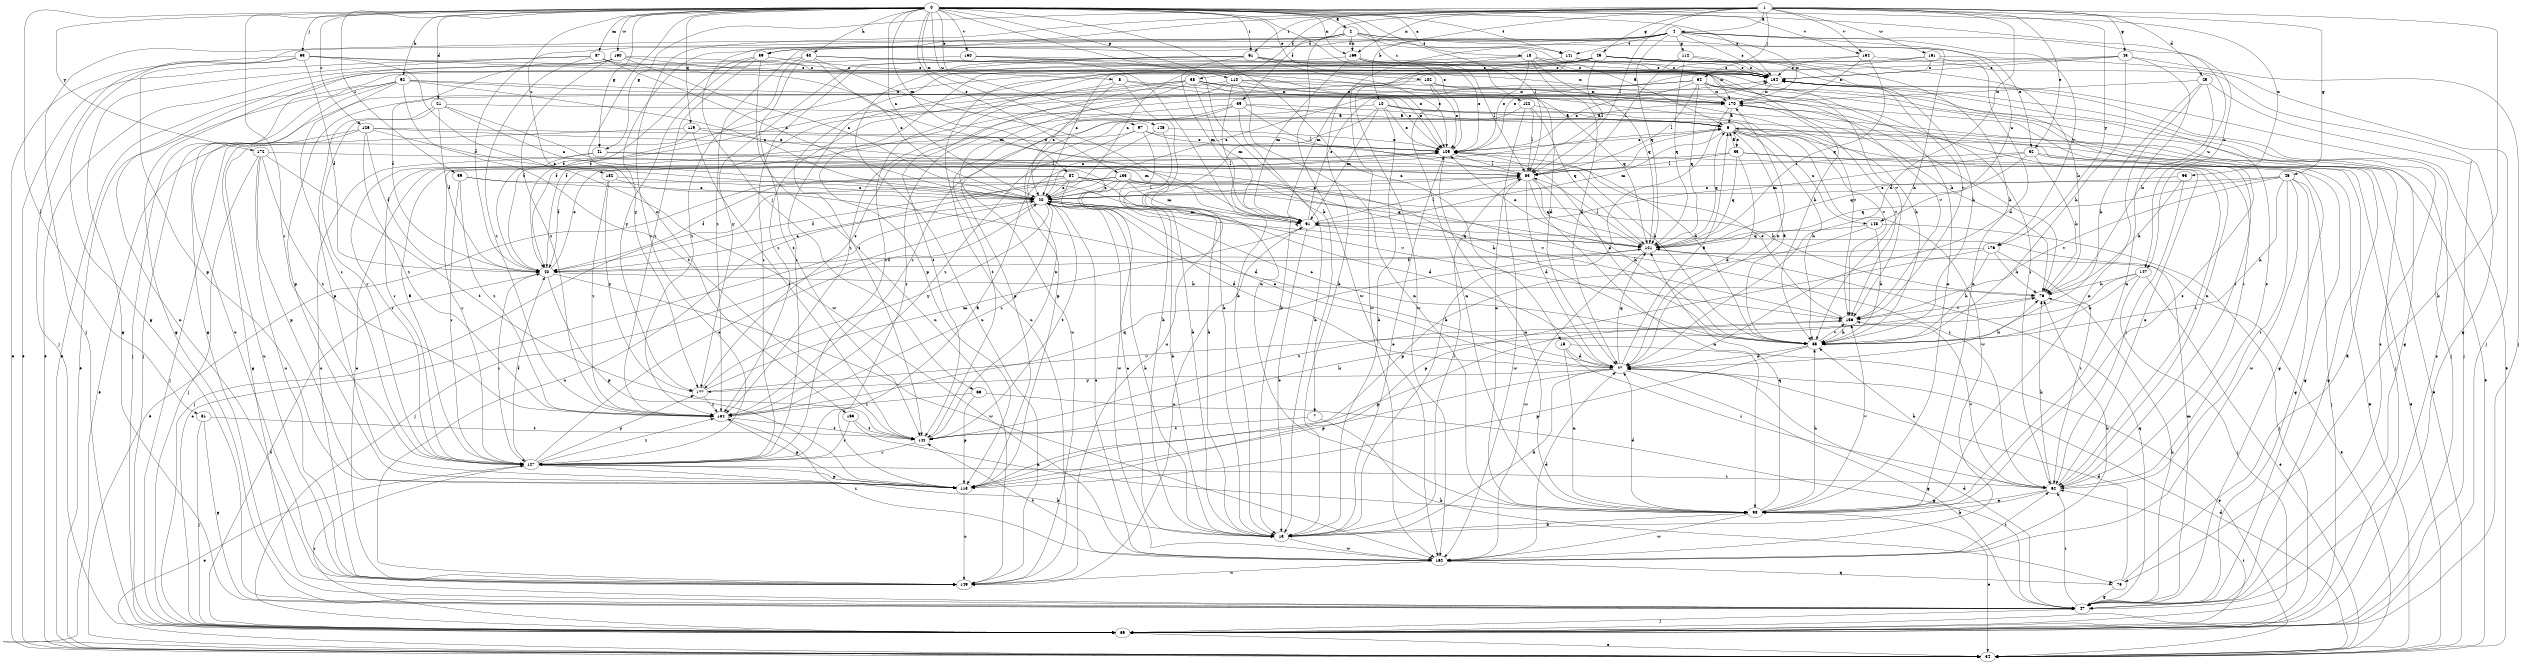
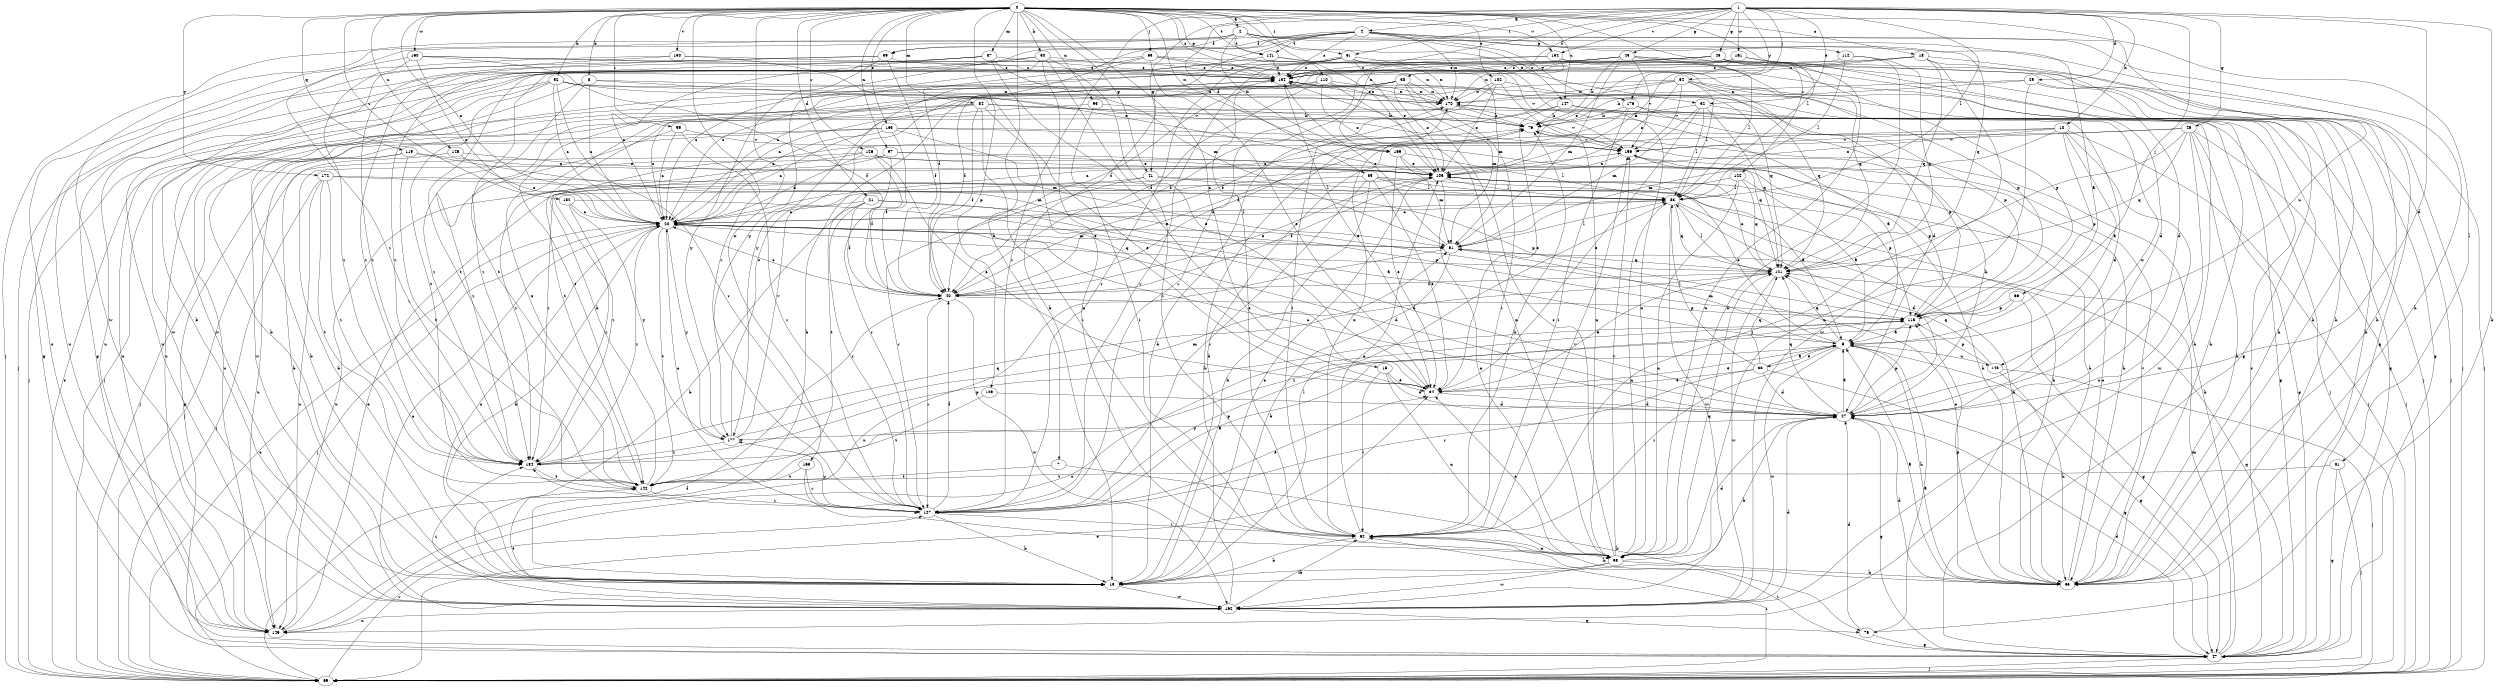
edge "169" -> "134": now "170" -> "134"
edge "121" -> "6": reversed
node "109": added
